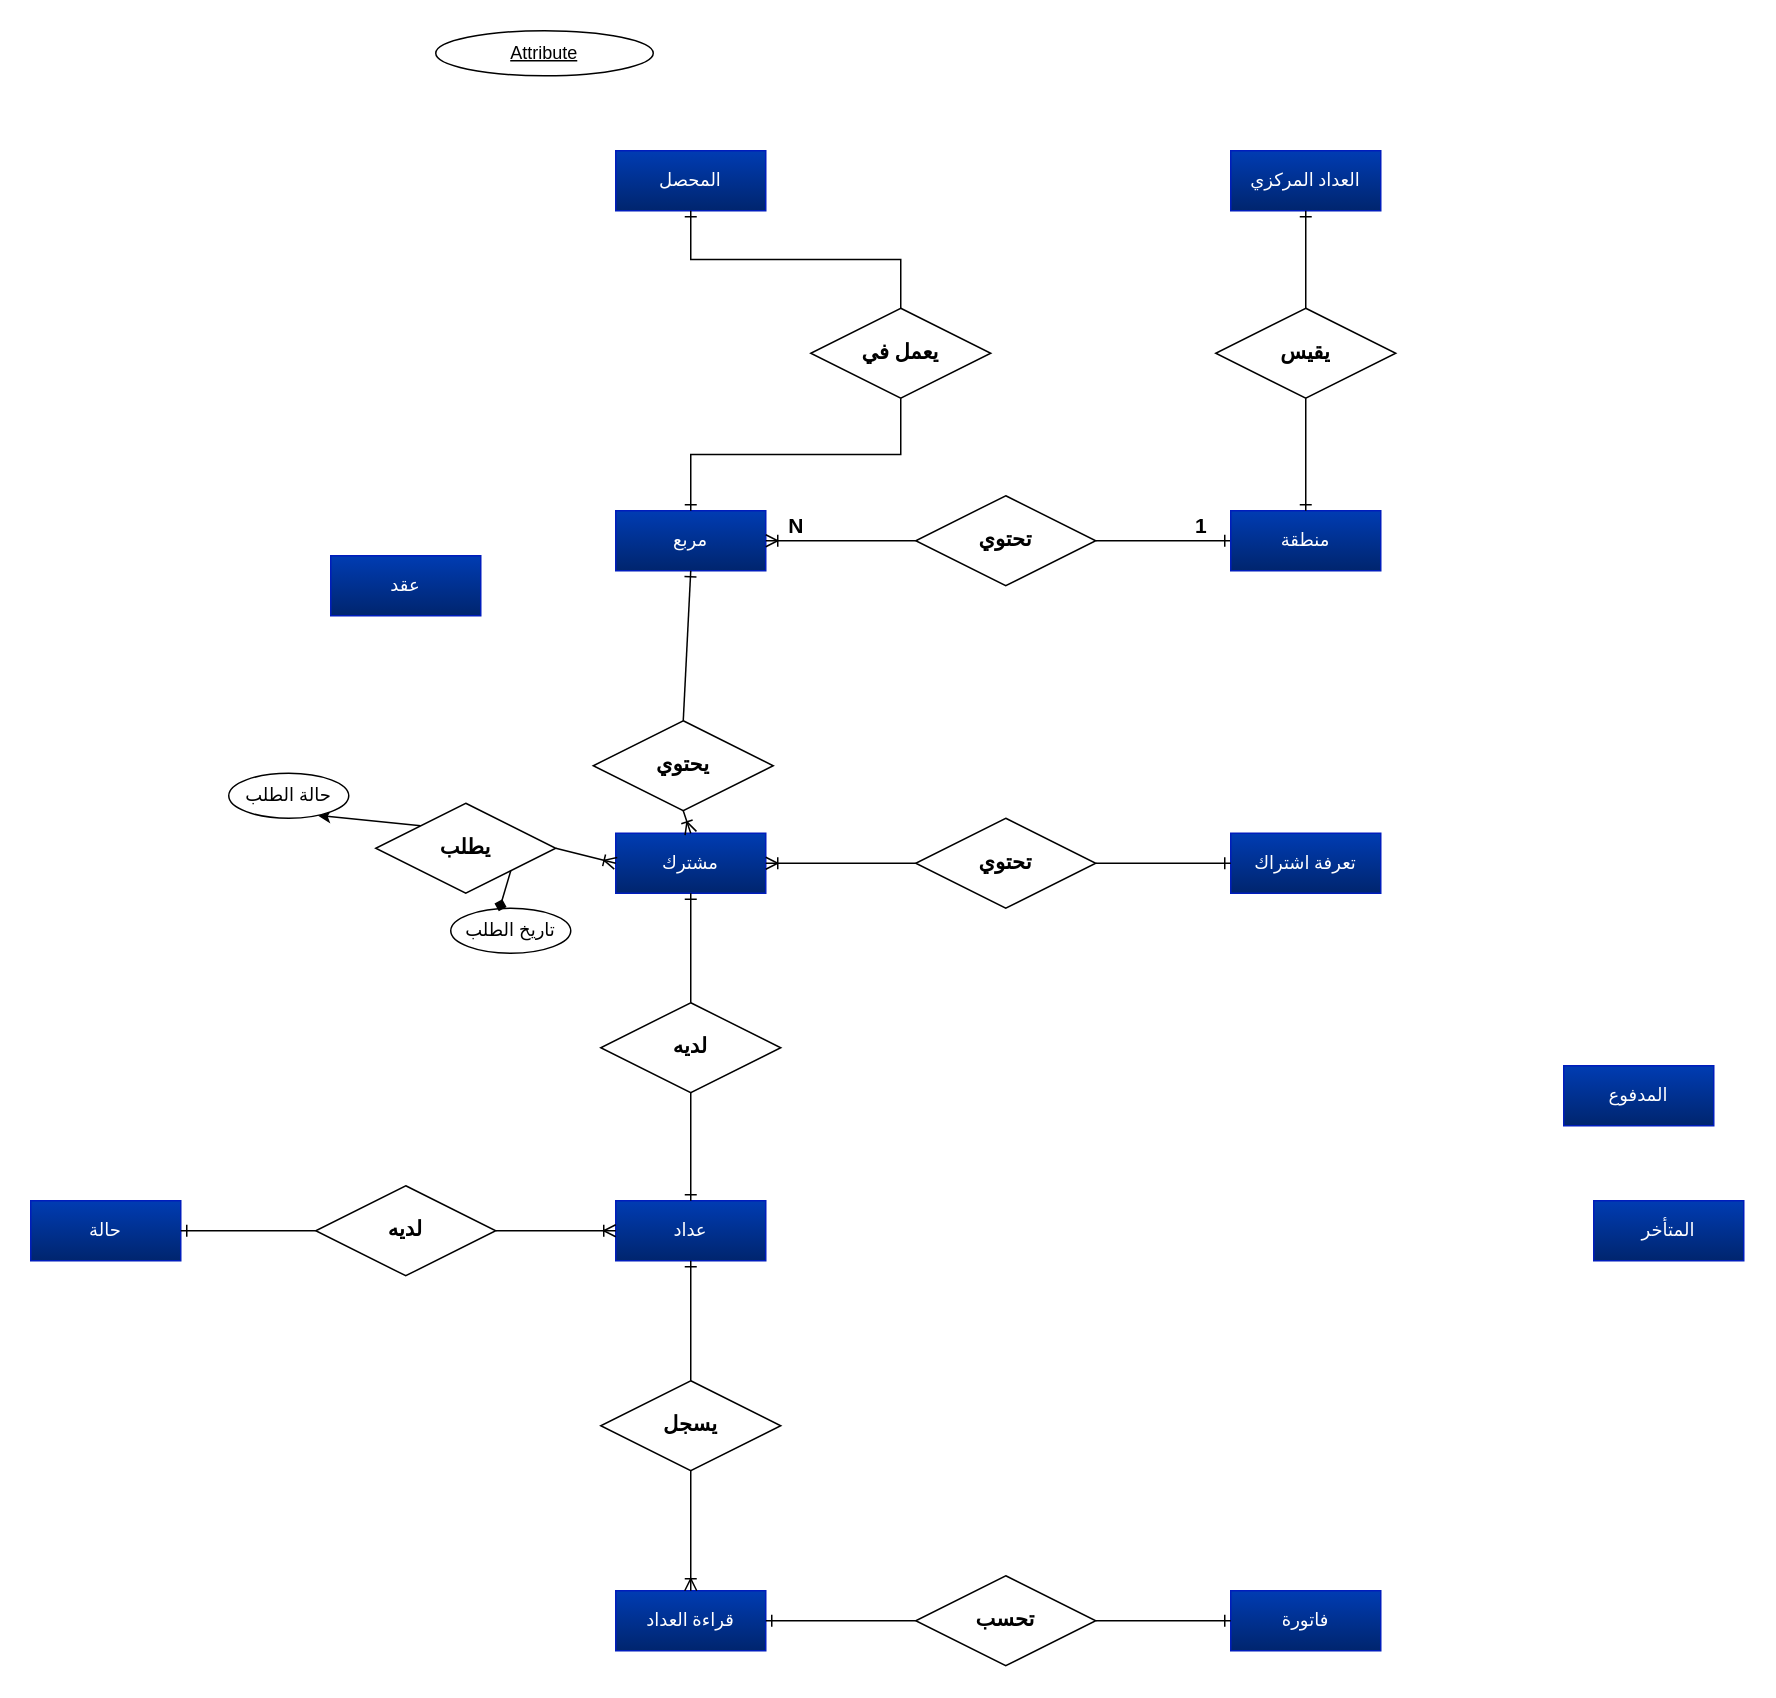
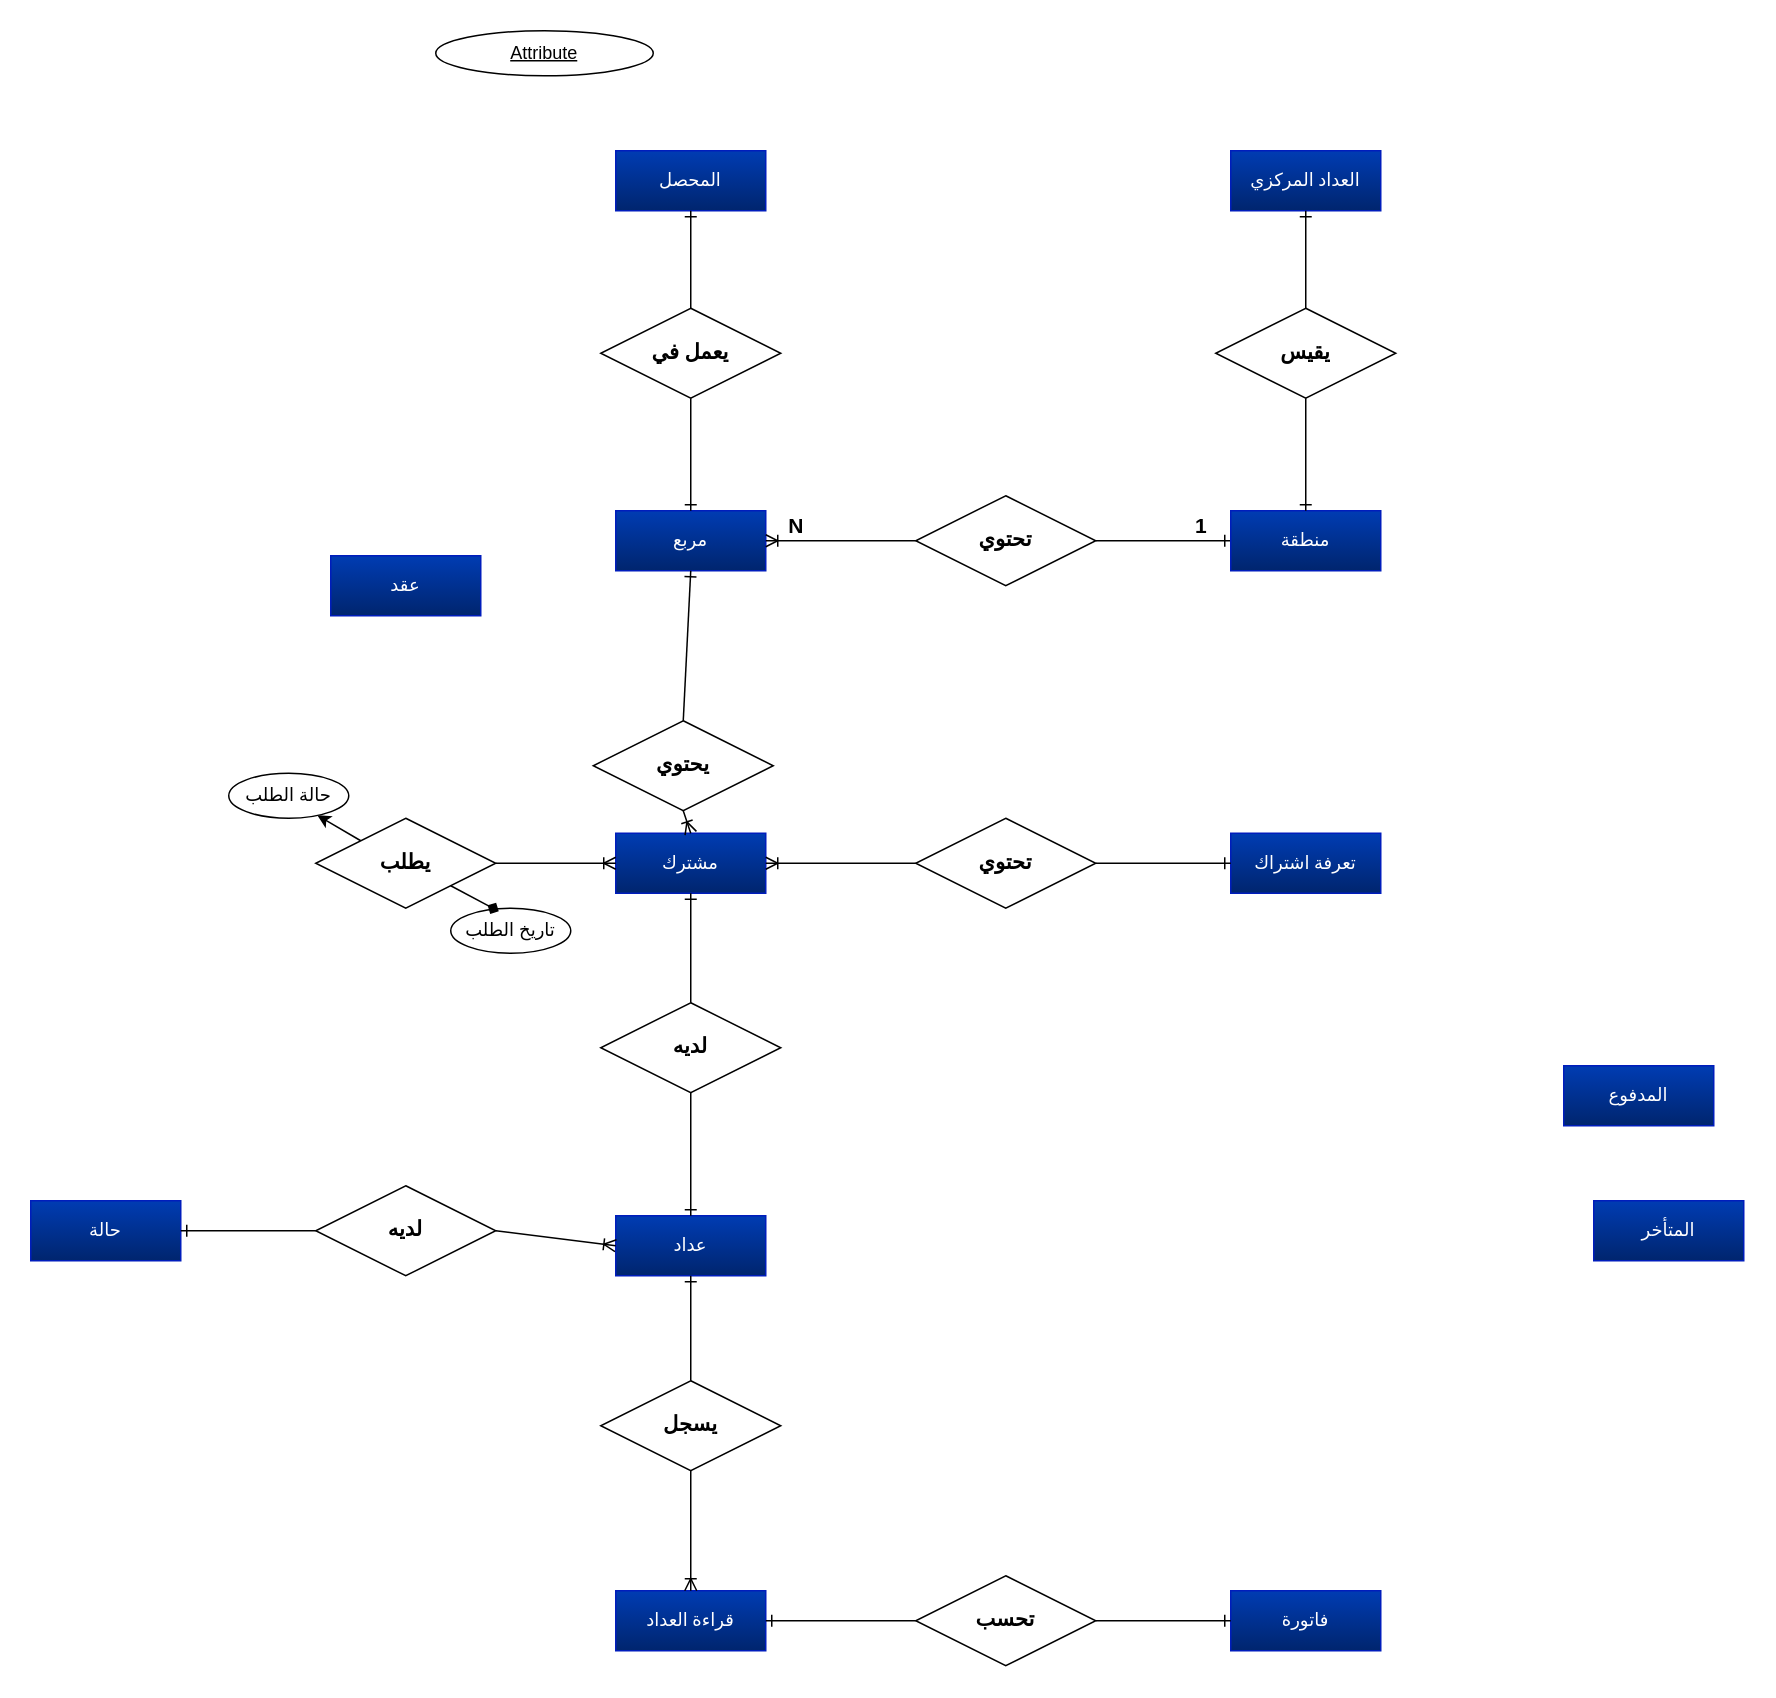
node "يعمل في": moved (901, 353) -> (691, 353)
node "يطلب": moved (466, 848) -> (406, 863)
node "عداد": moved (691, 1231) -> (691, 1246)
